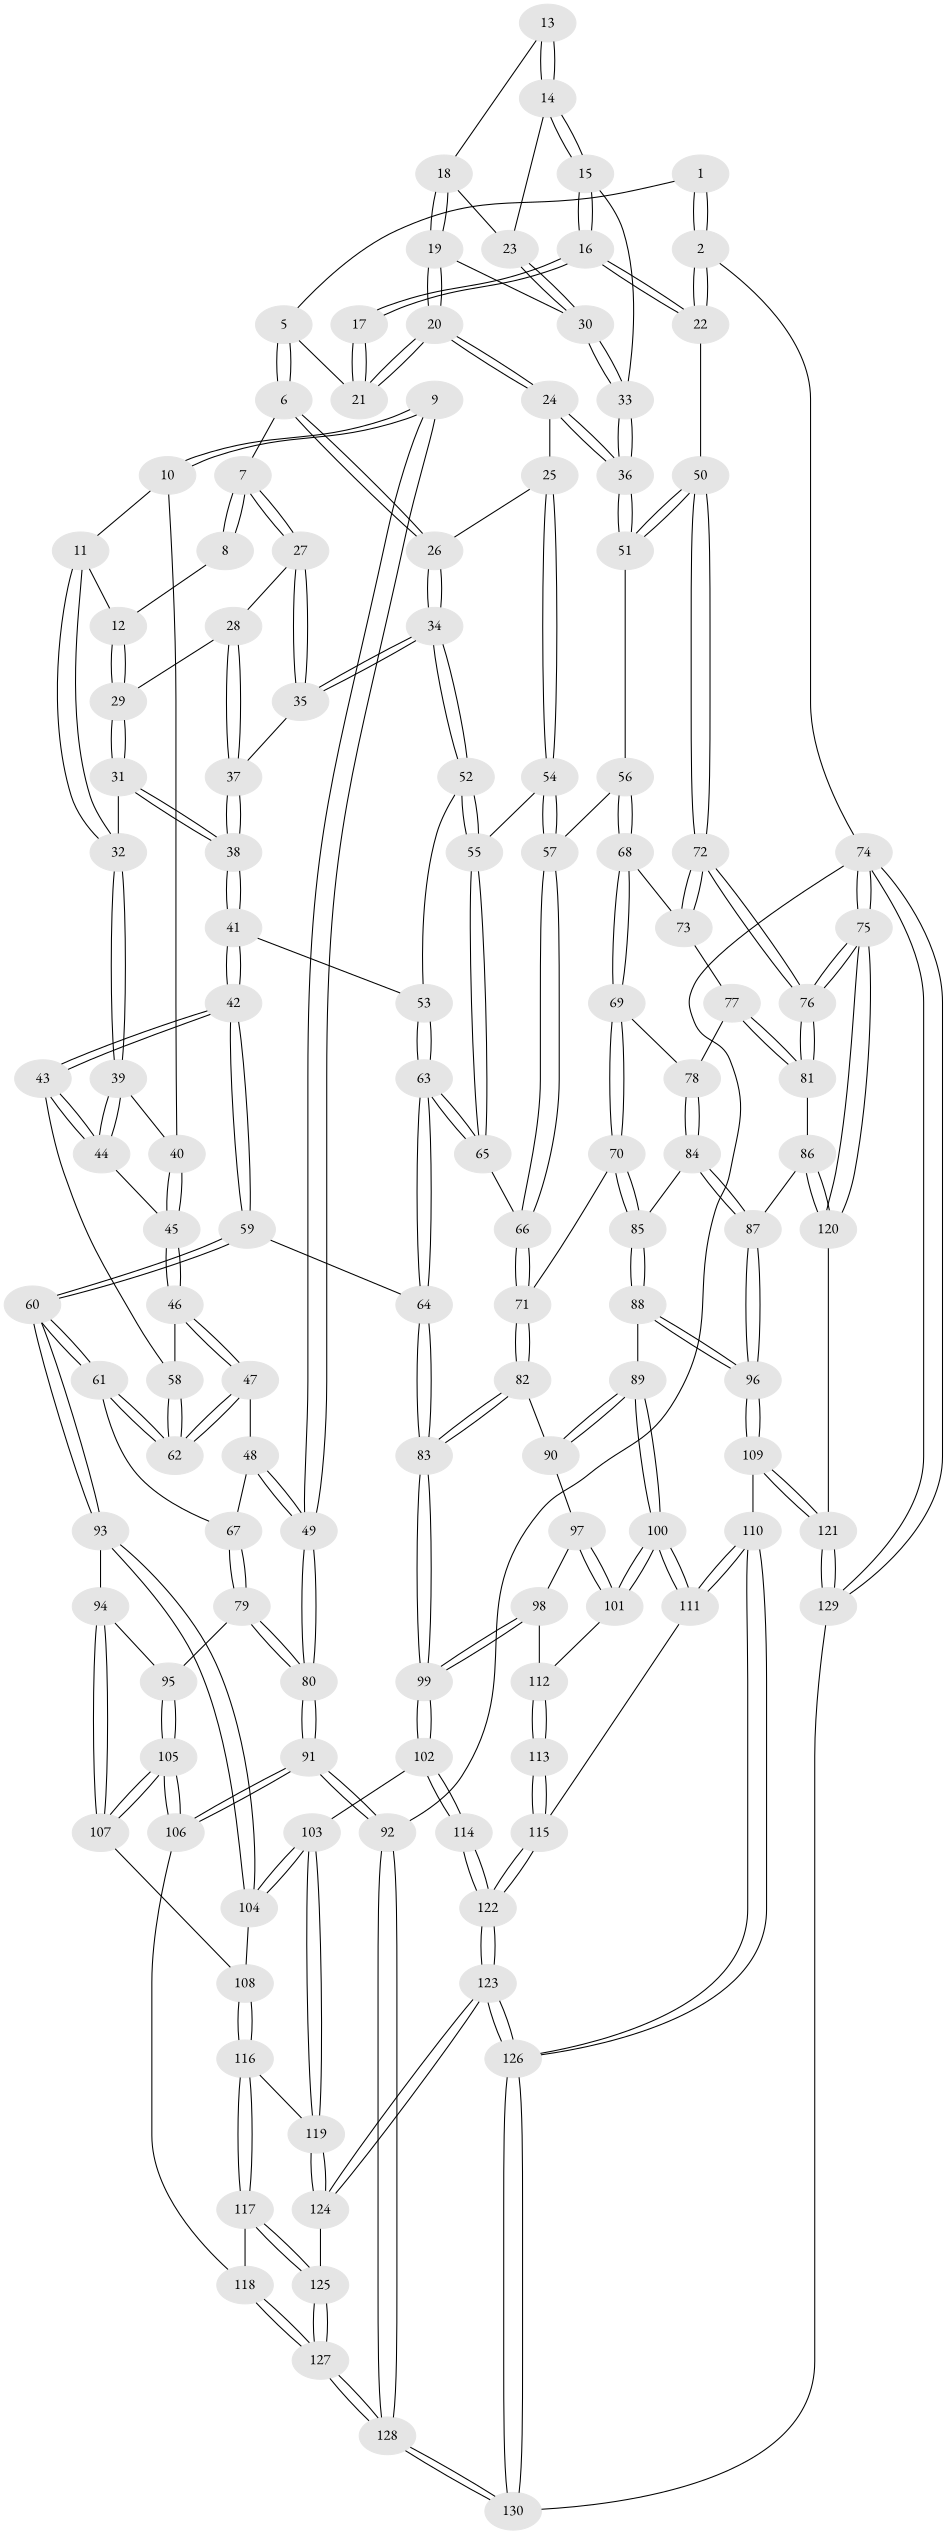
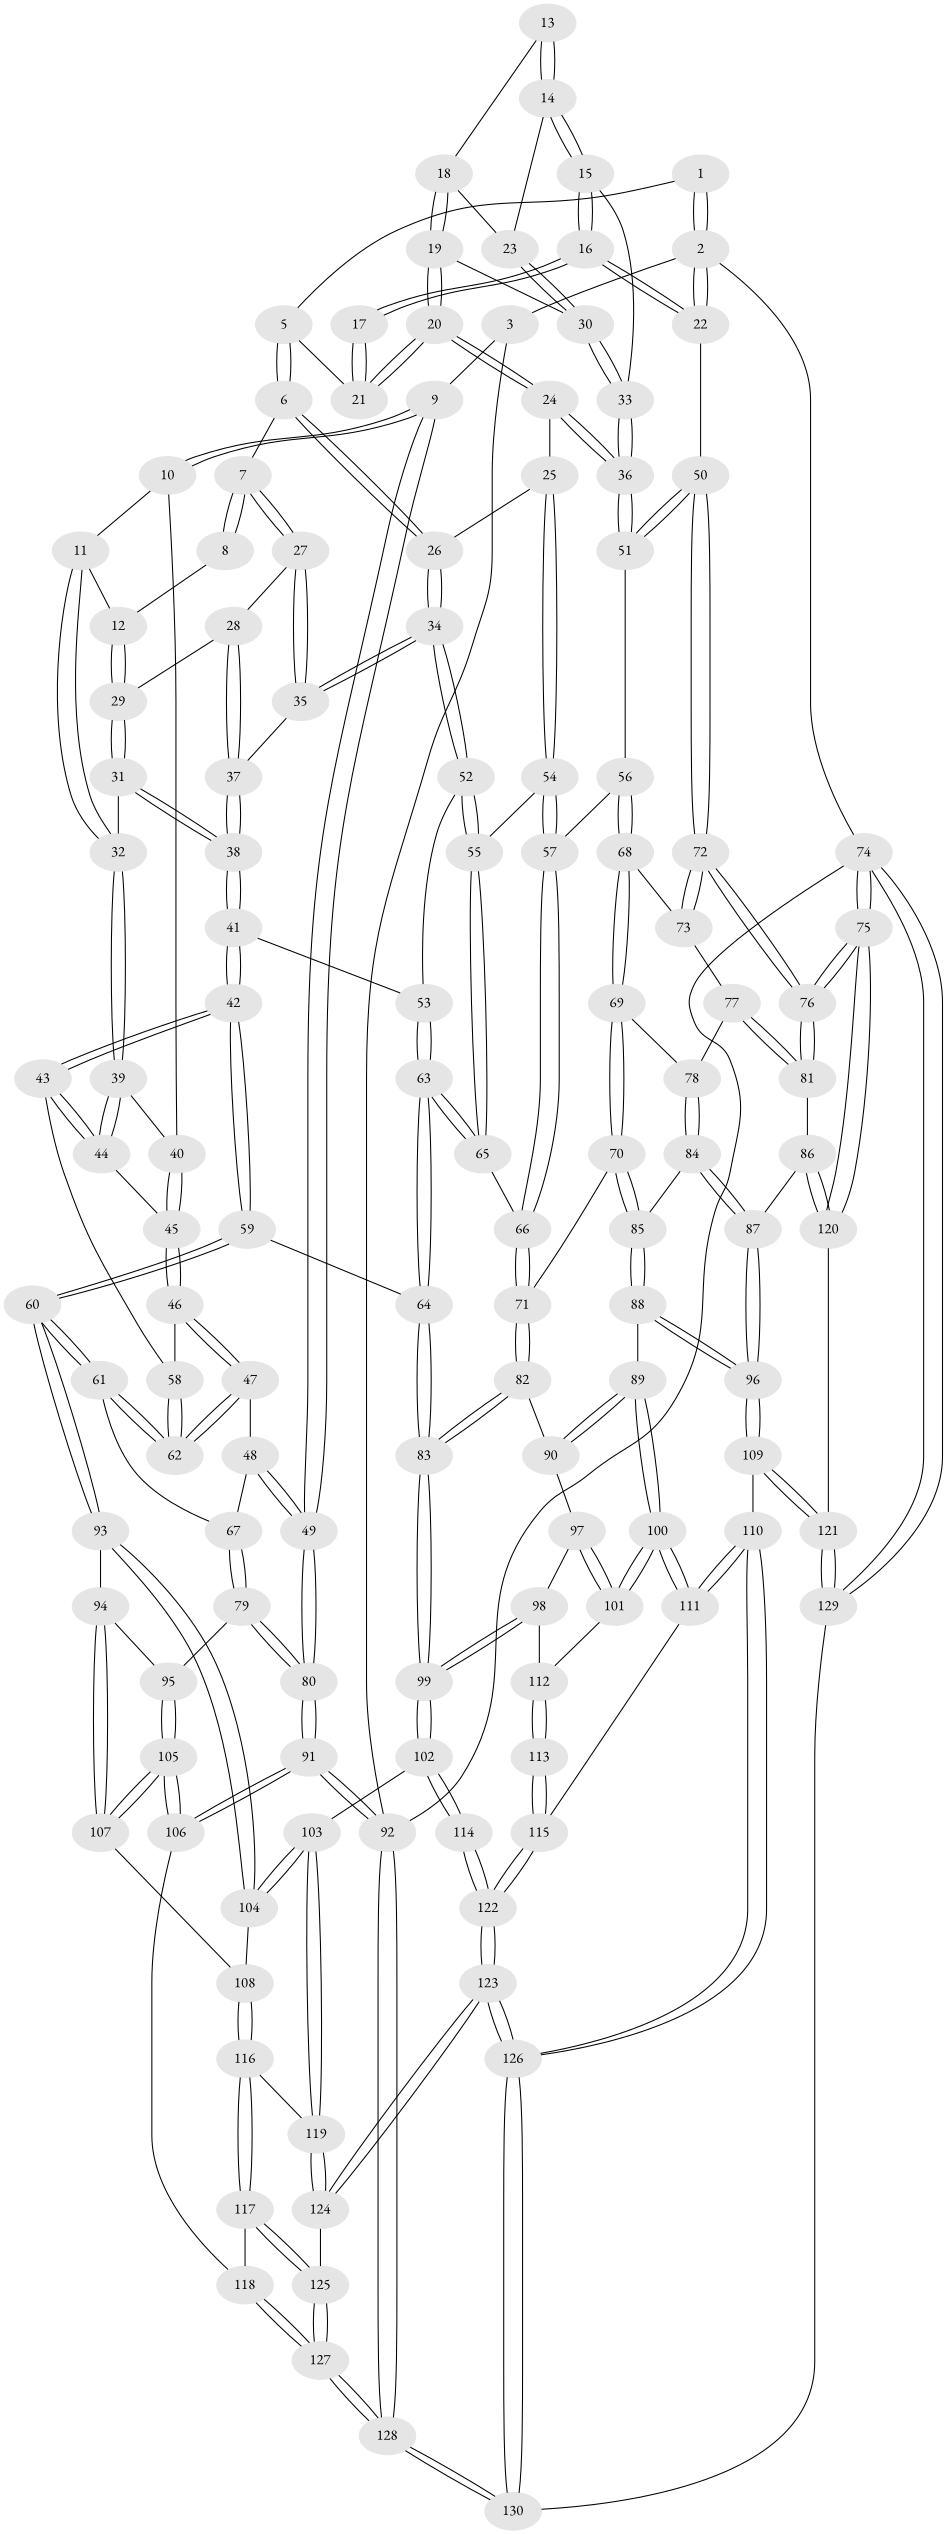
node "3": added
